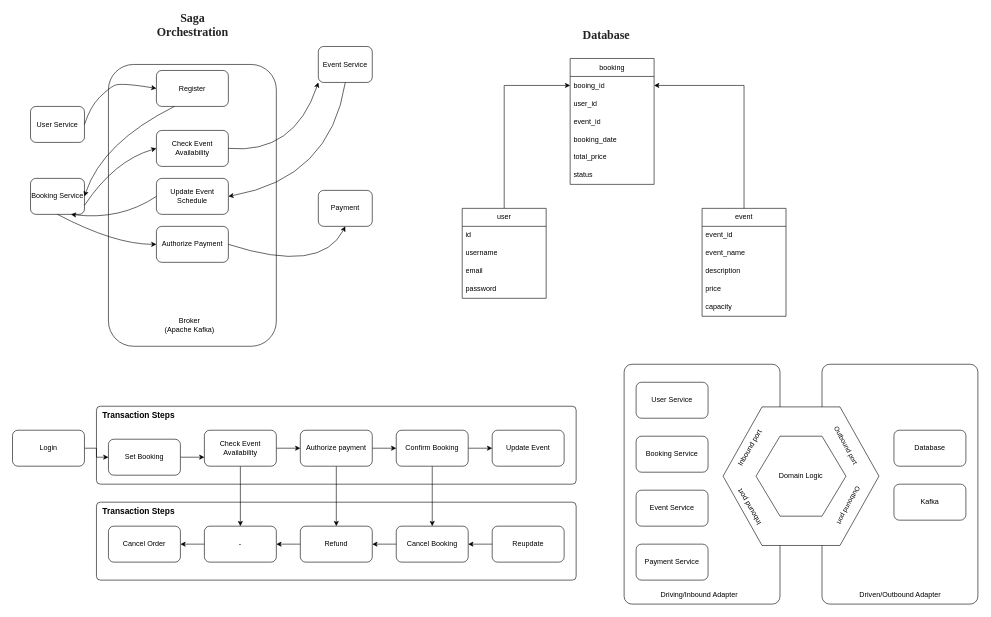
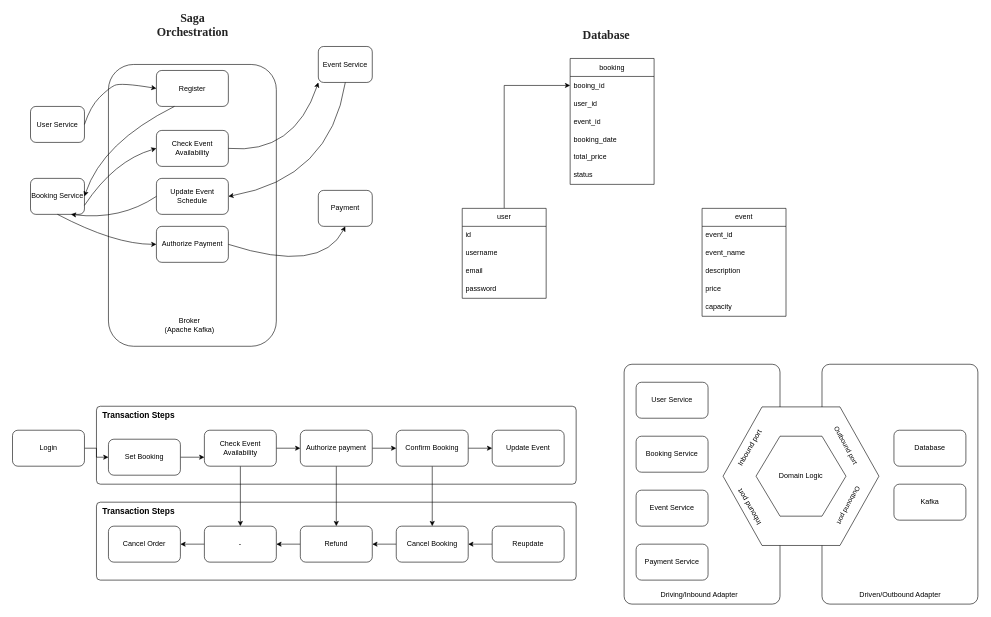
edge "event" -> "booing_id": removed
